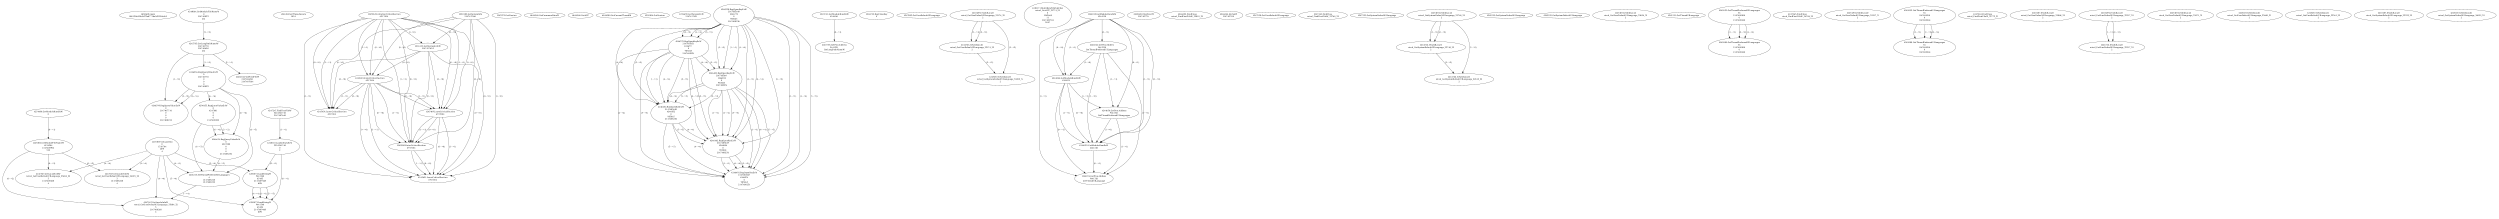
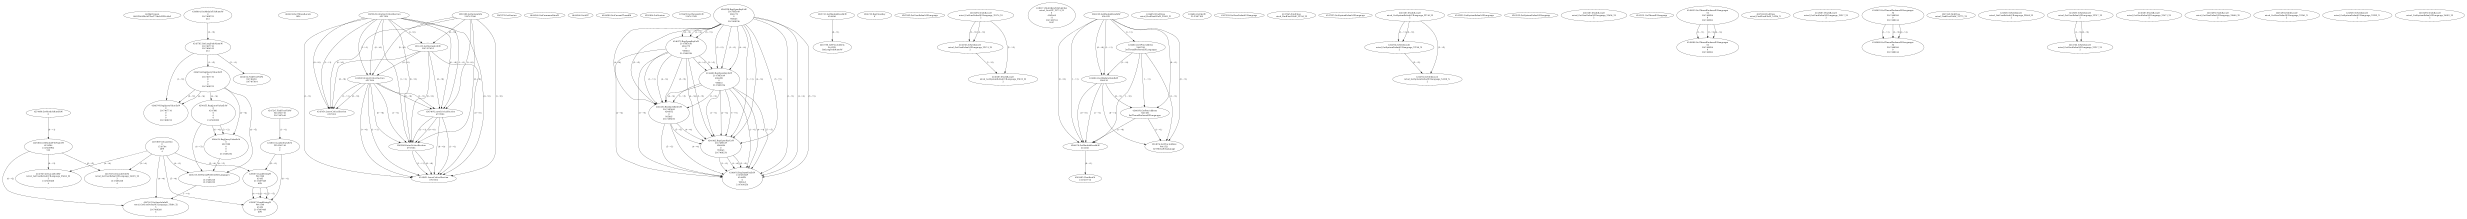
edge "4244070.GetModuleHandleW 4244120" -> "4244076.GetProcAddress 9441320 GetThreadUILanguage": now "4244070.GetModuleHandleW 4244120" -> "4245683.CharNextW 2147407716"
